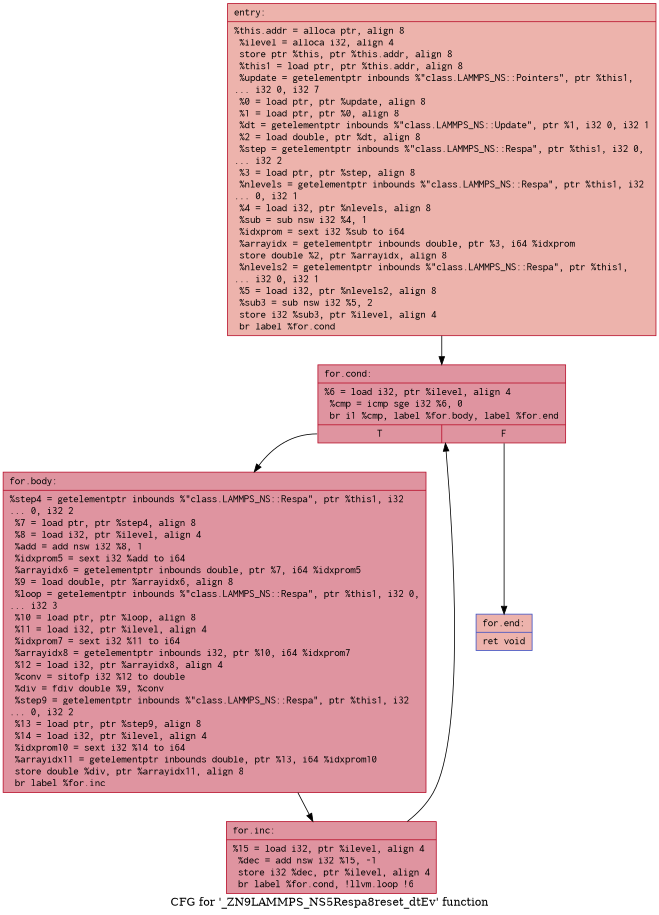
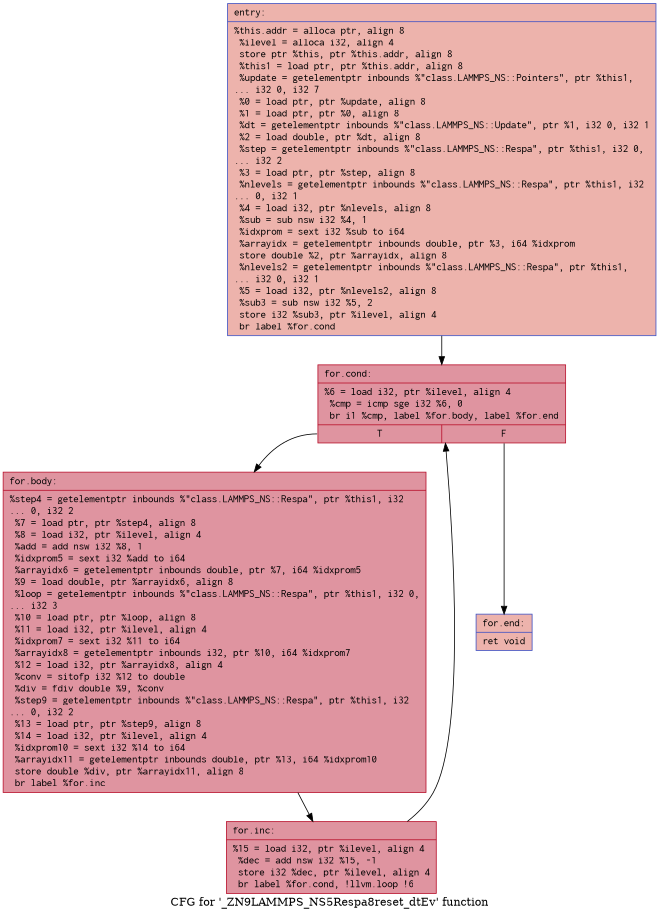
node "entry:": color #b70d28ff -> #3d50c3ff
